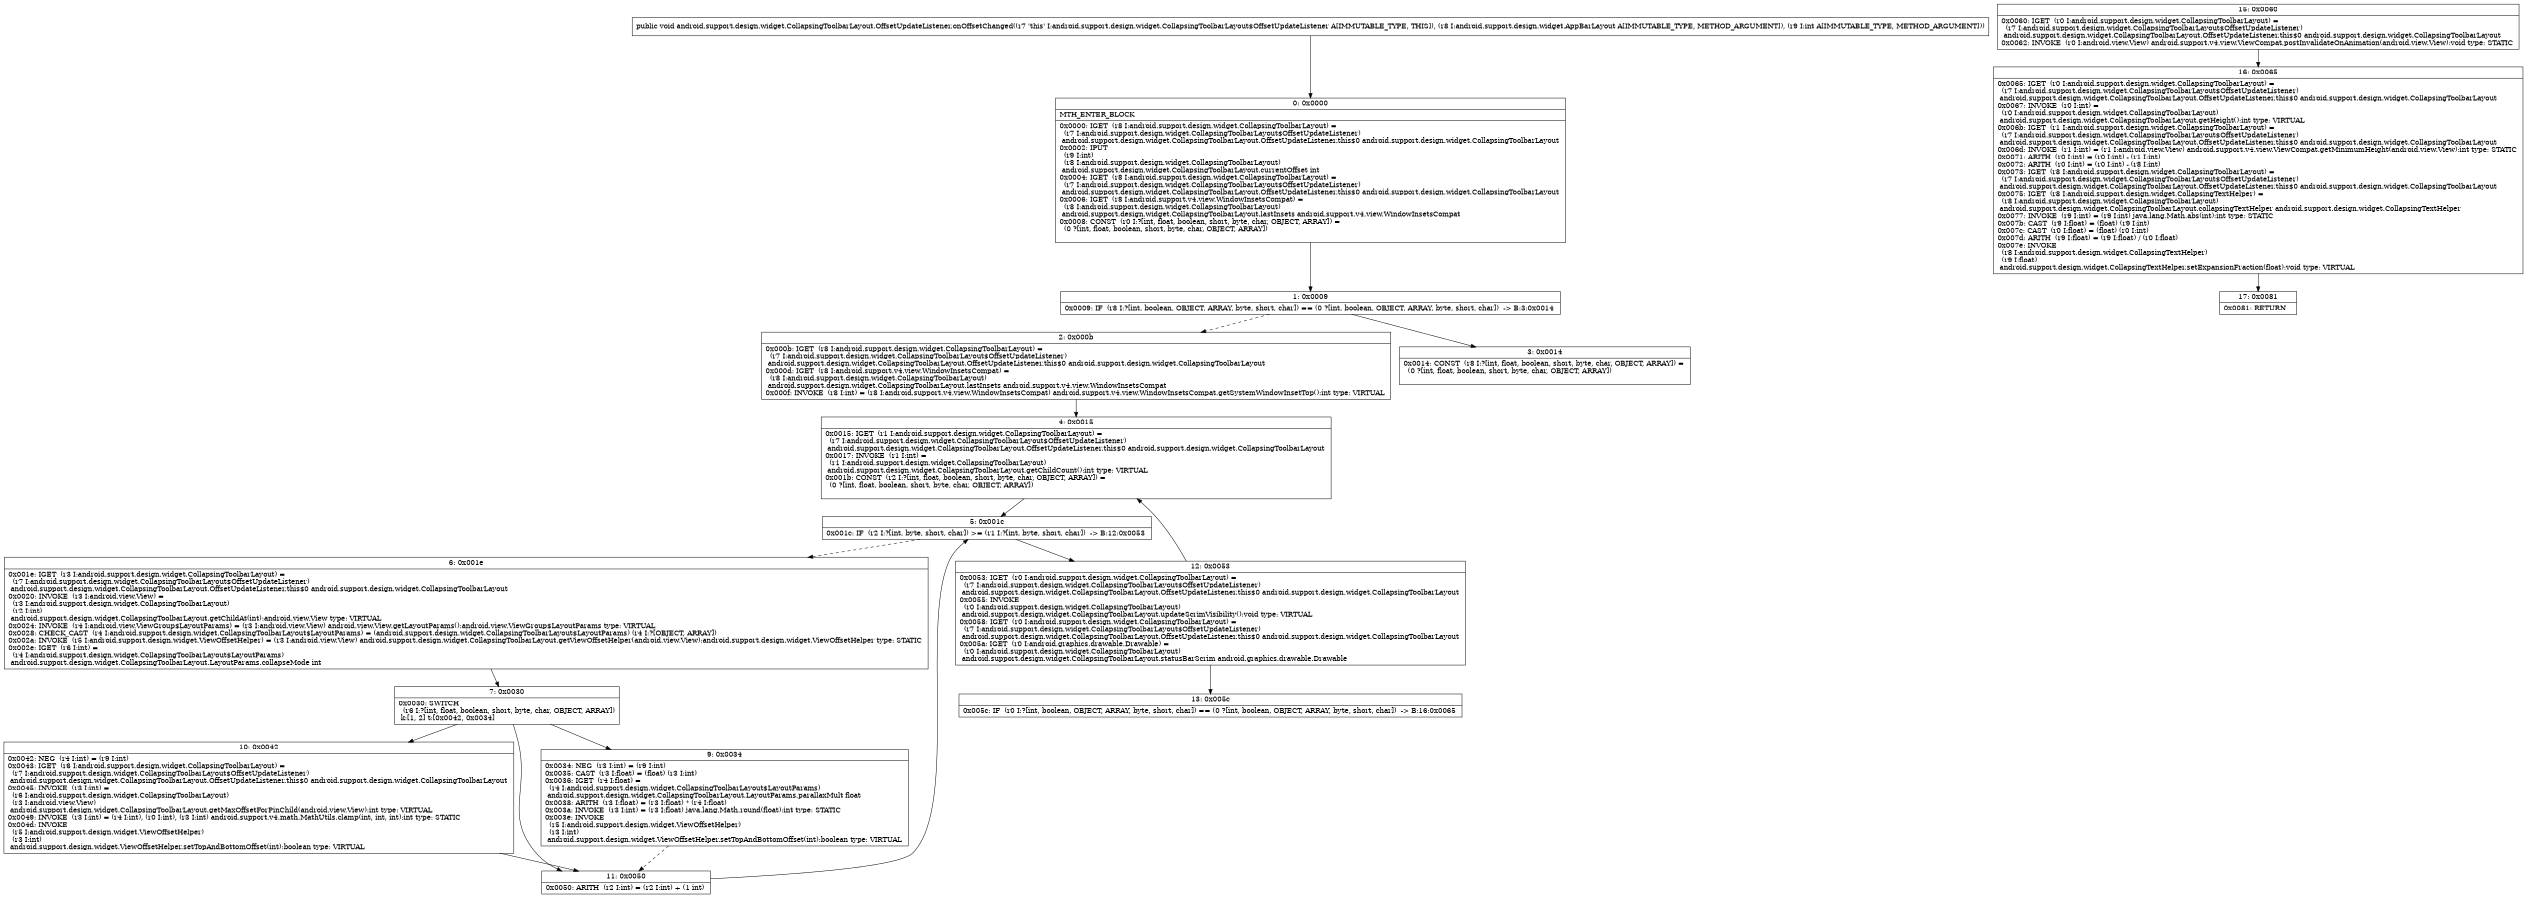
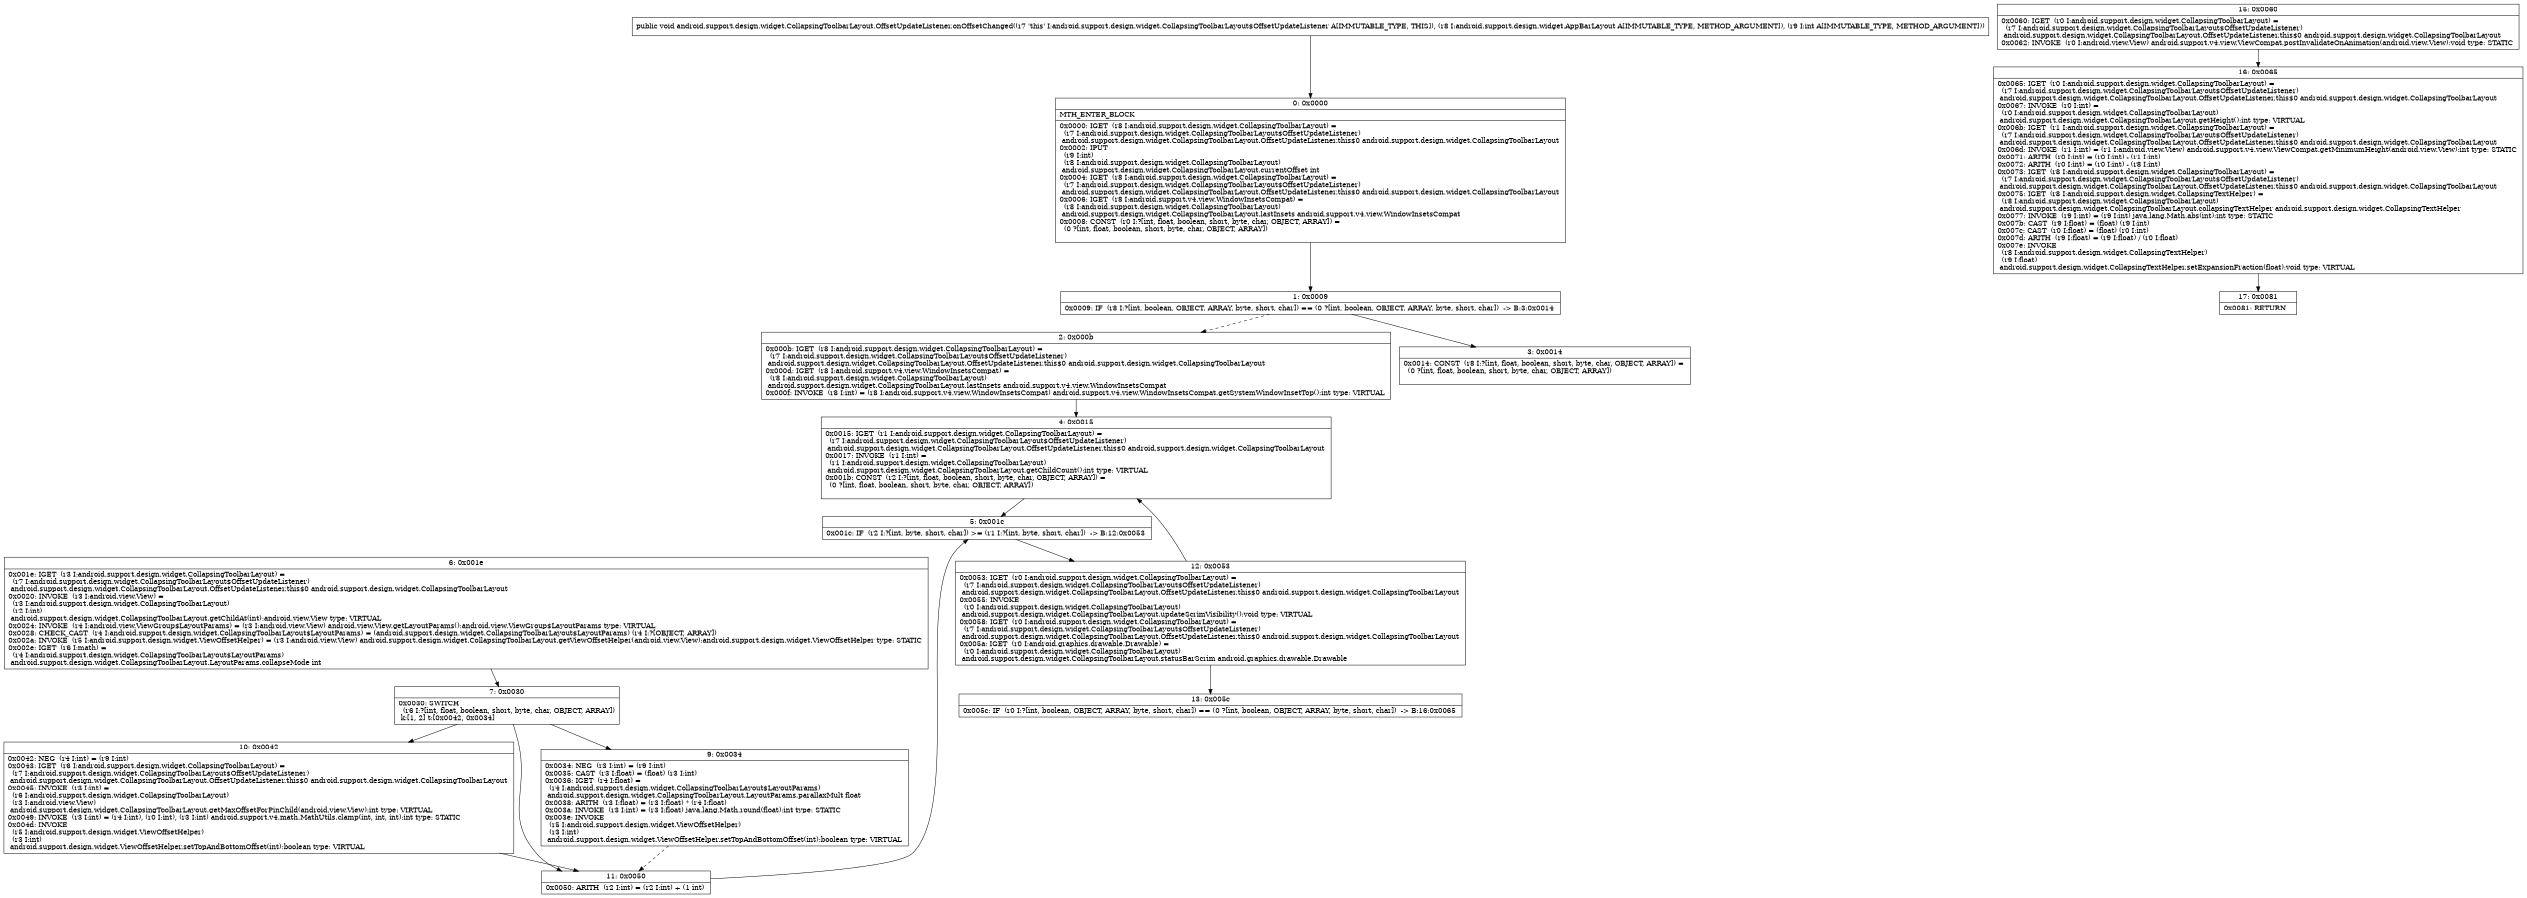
edge "5: 0x001c" -> "6: 0x001e": removed
node "6: 0x001e": text "0x002e: IGET  (r6 I:int) =" -> "0x002e: IGET  (r6 I:math) ="
